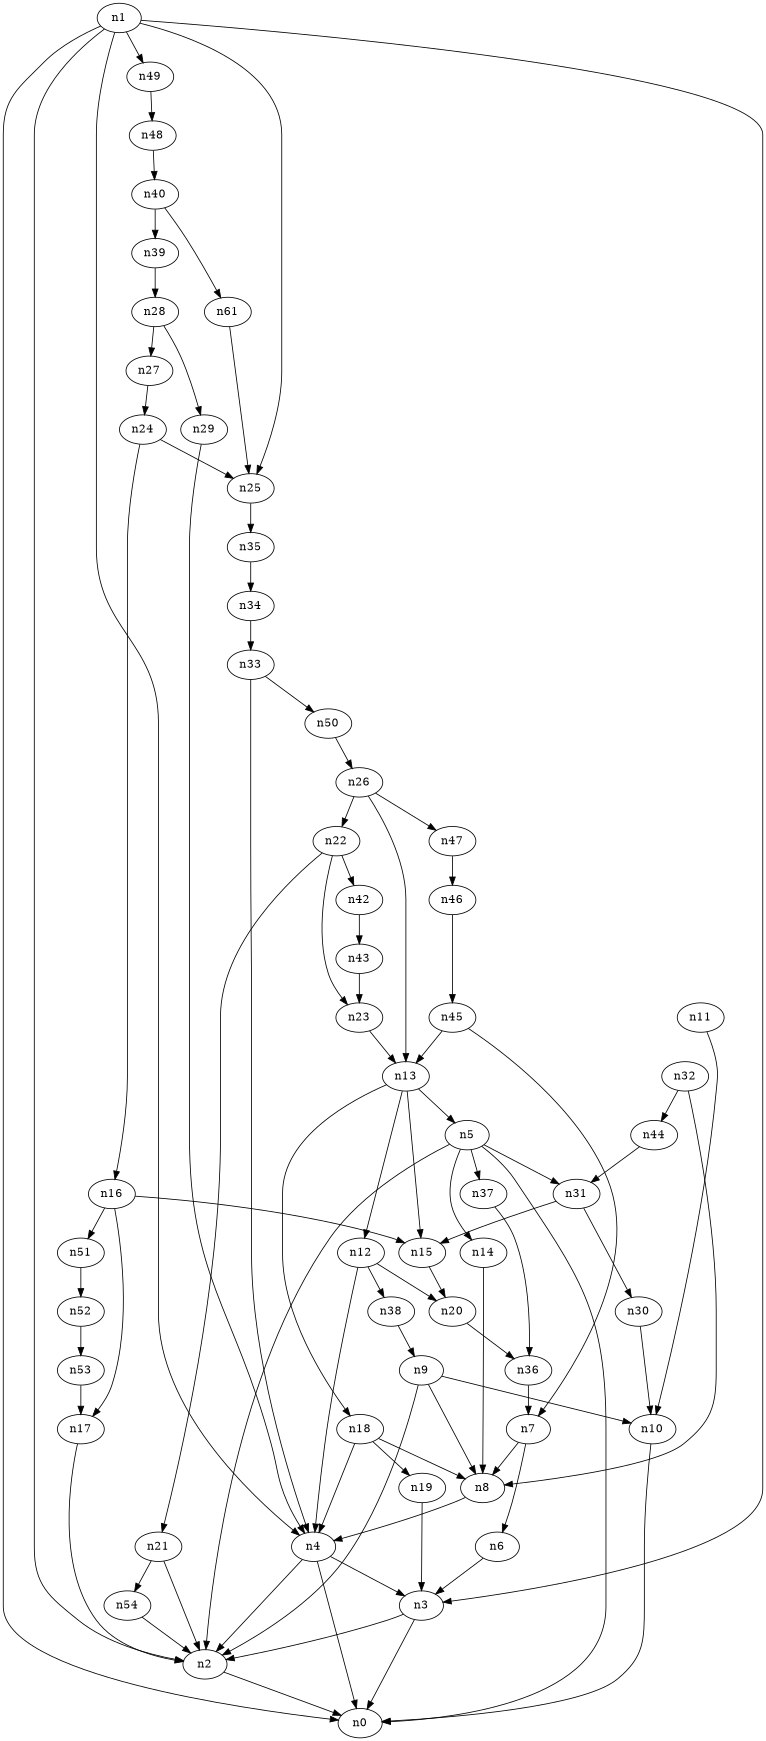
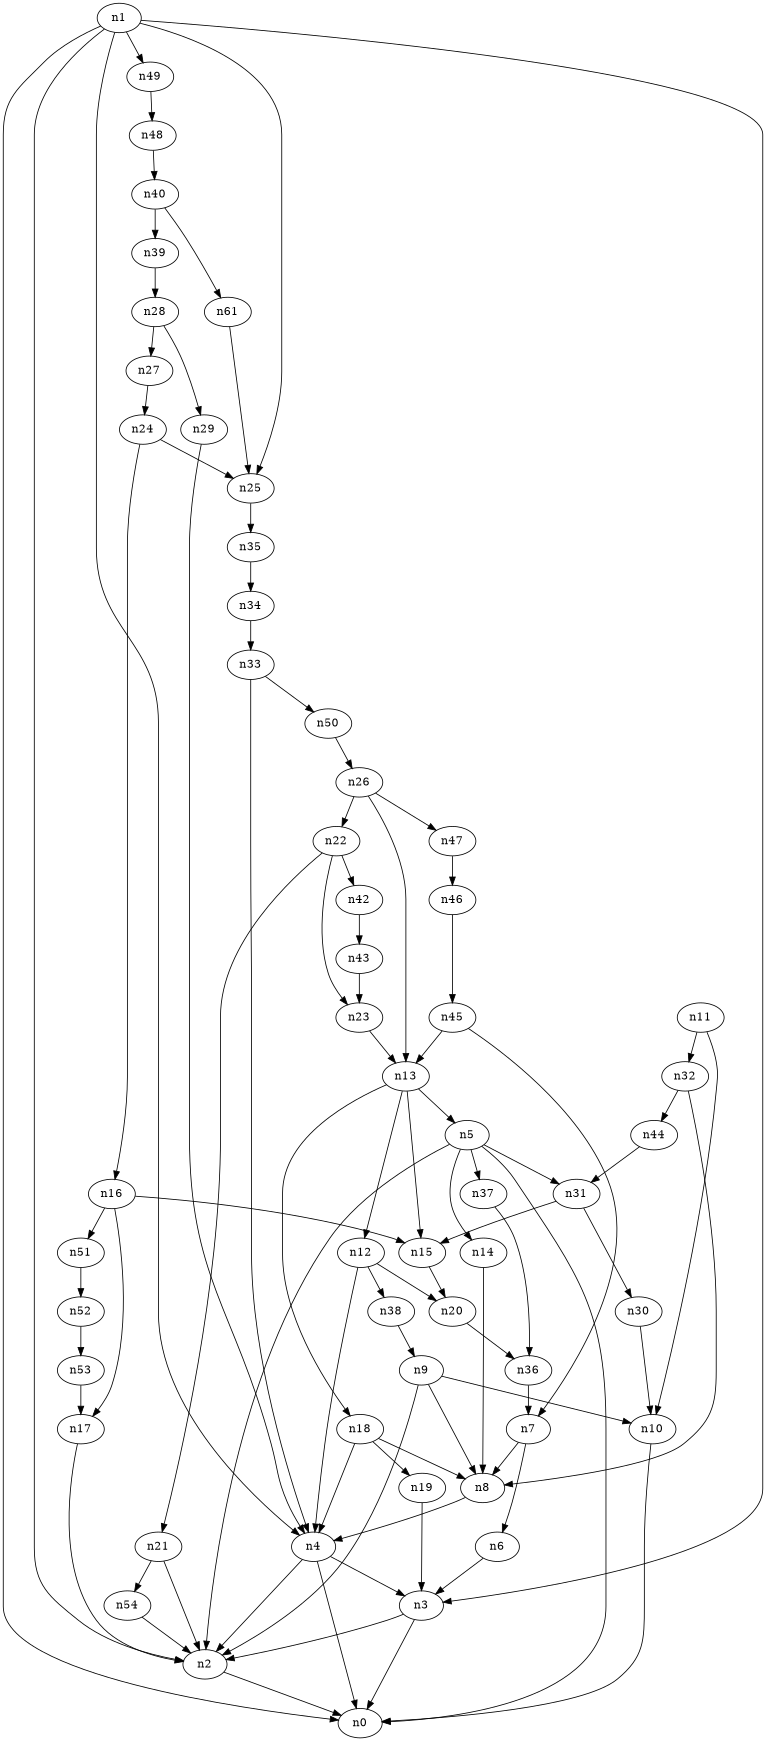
edge "n11" -> "n32": added
